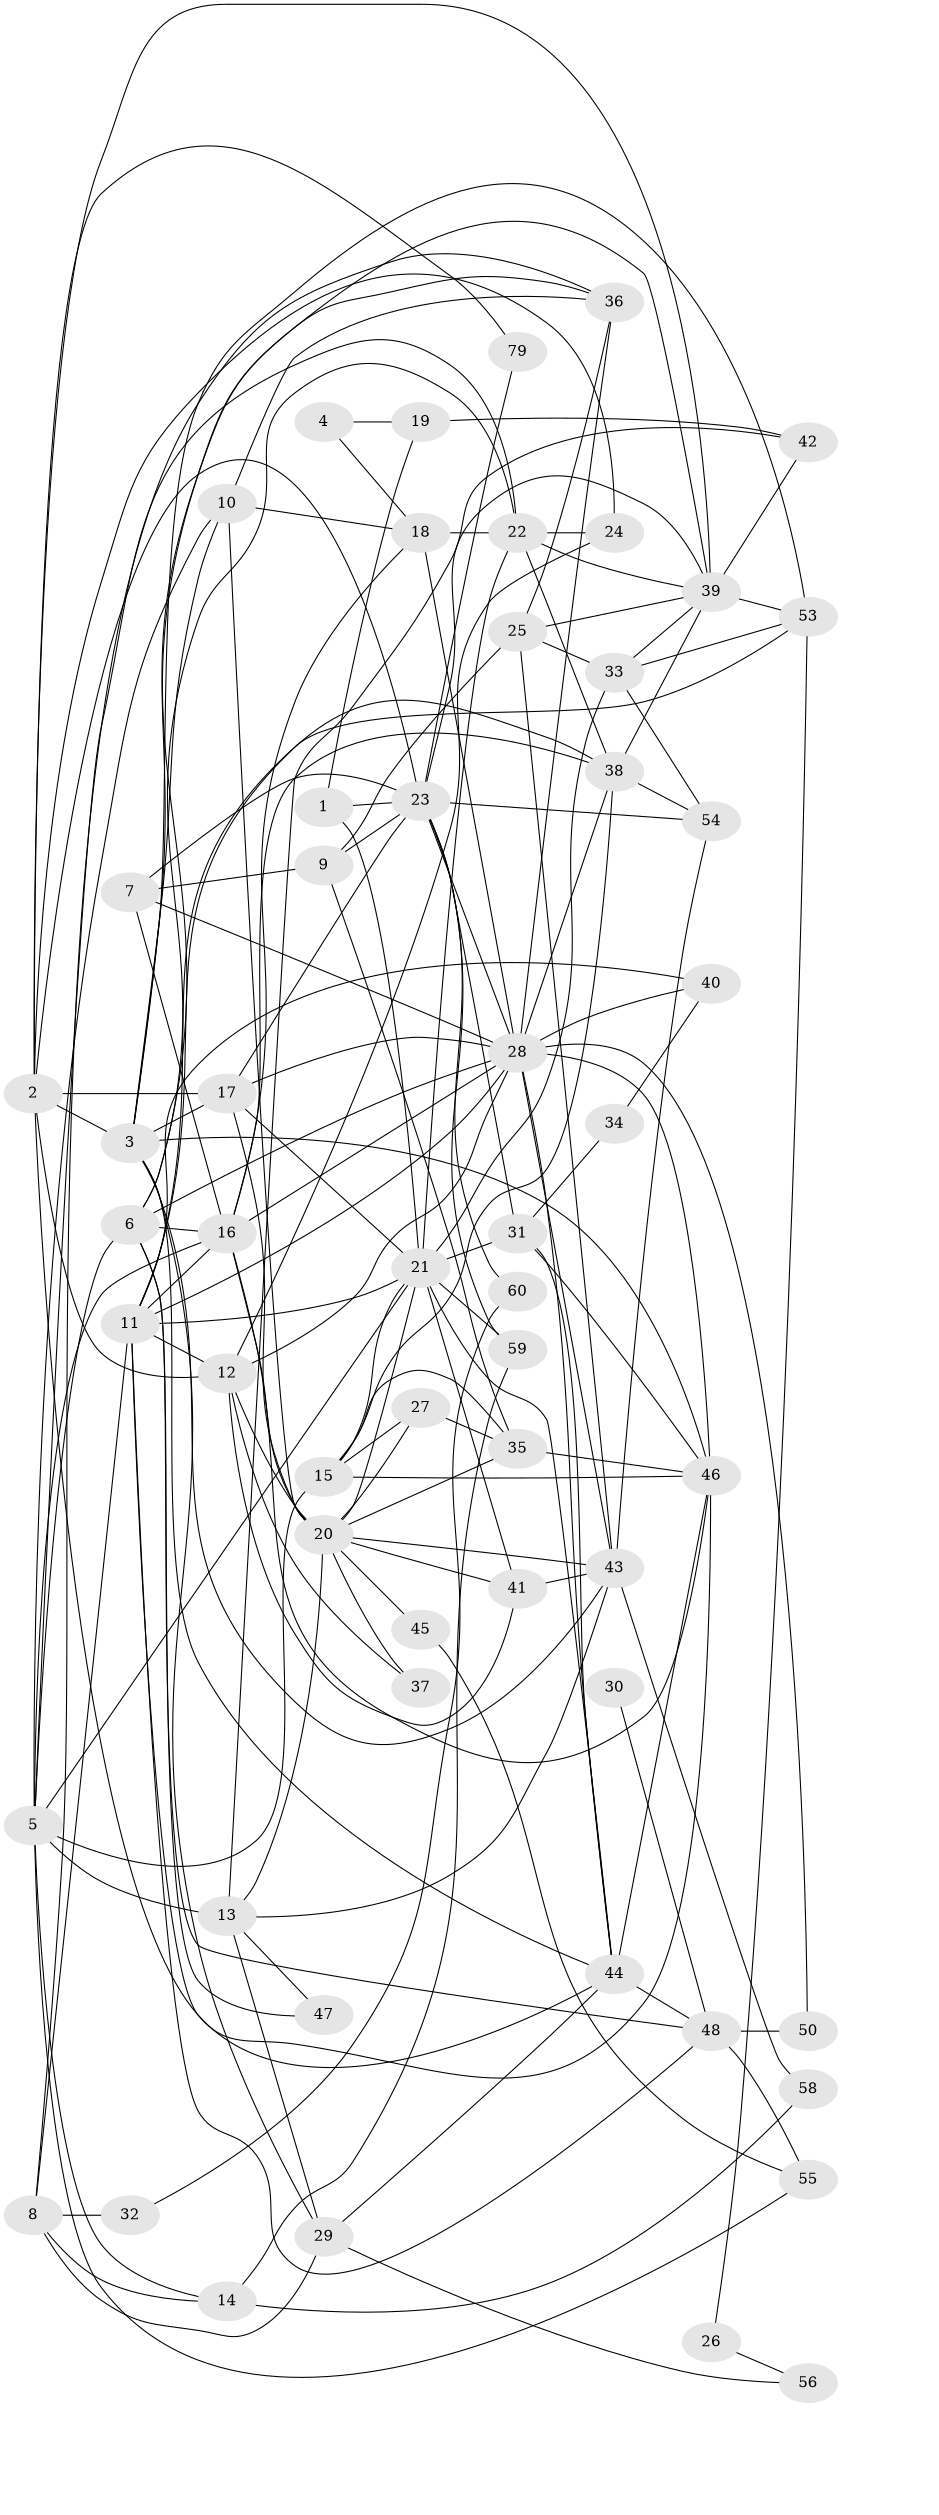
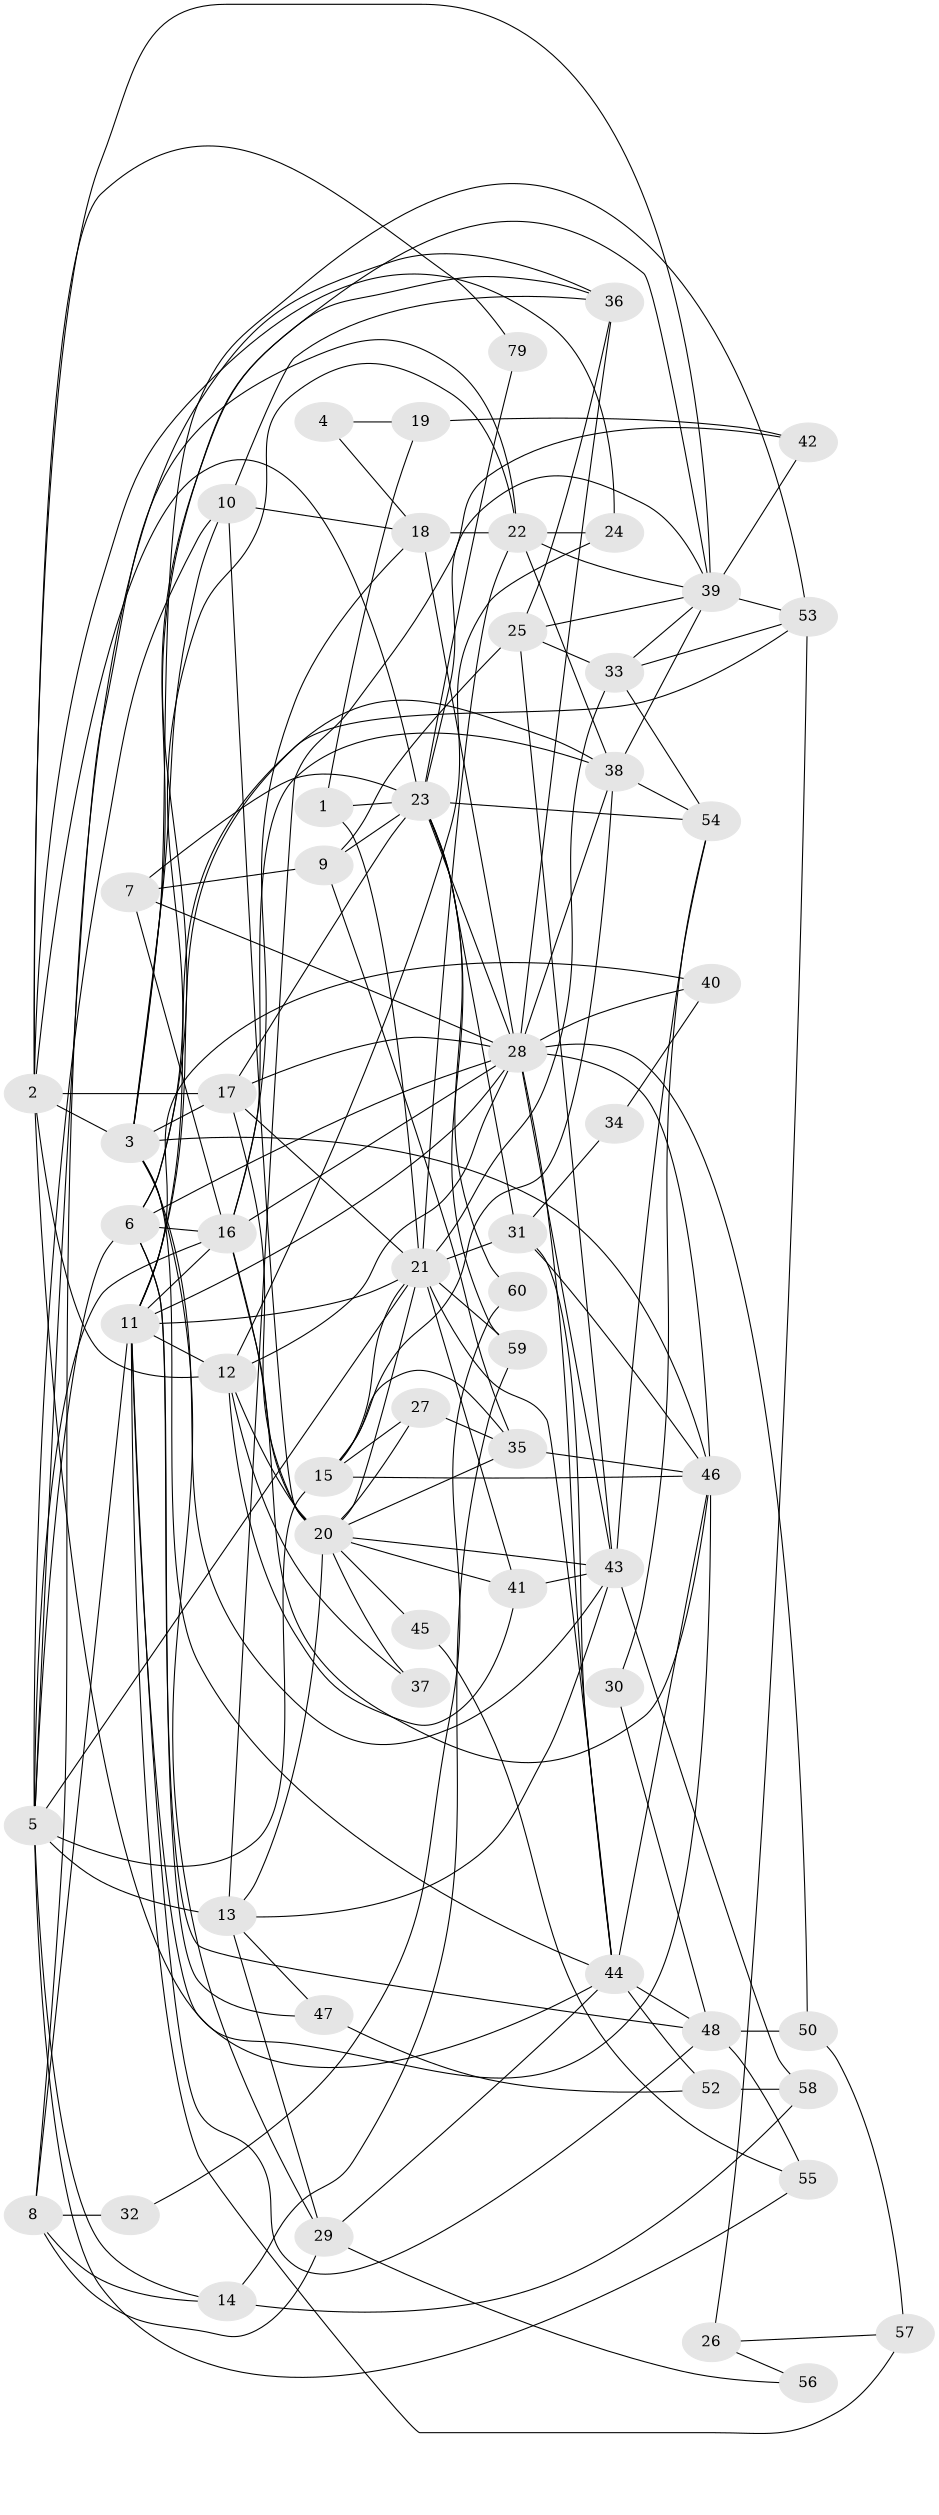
edge "54" -- "30": added
node "52": added
node "57": added
